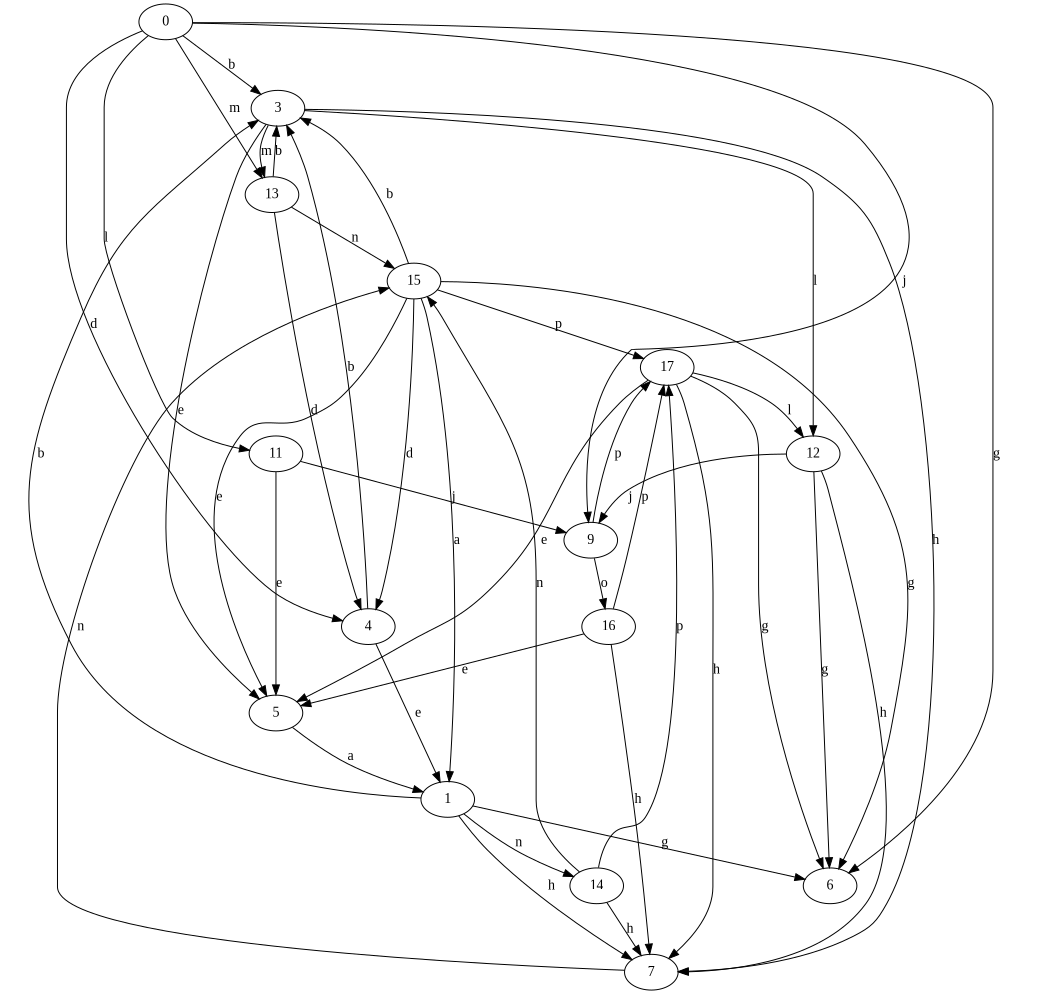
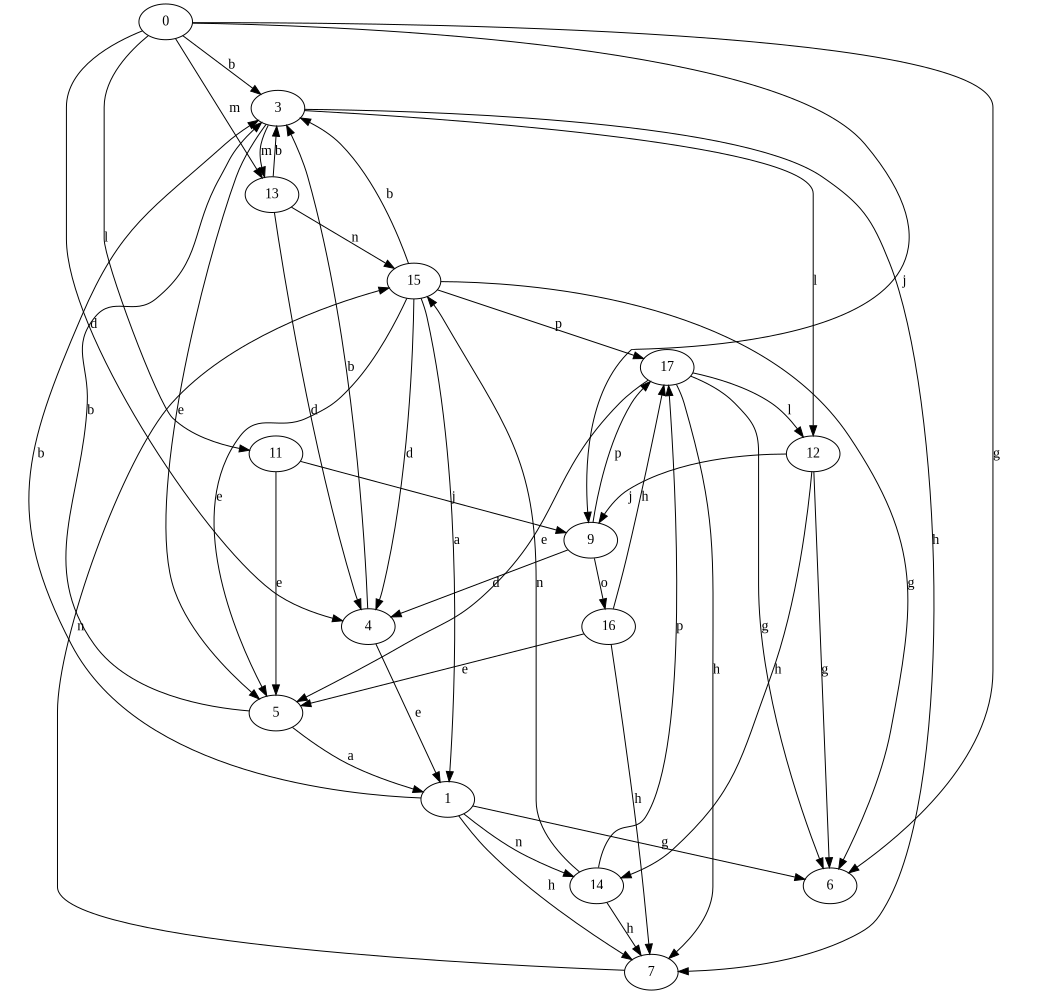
edge "5" -> "3": added, label "b"
edge "16" -> "17": label "p" -> "h"
edge "9" -> "4": added, label "d"
edge "12" -> "7": now "12" -> "14"
